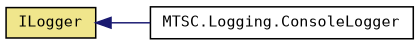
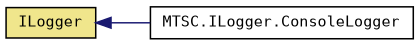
node "MTSC.Logging.ConsoleLogger": label "MTSC.Logging.ConsoleLogger" -> "MTSC.ILogger.ConsoleLogger"
